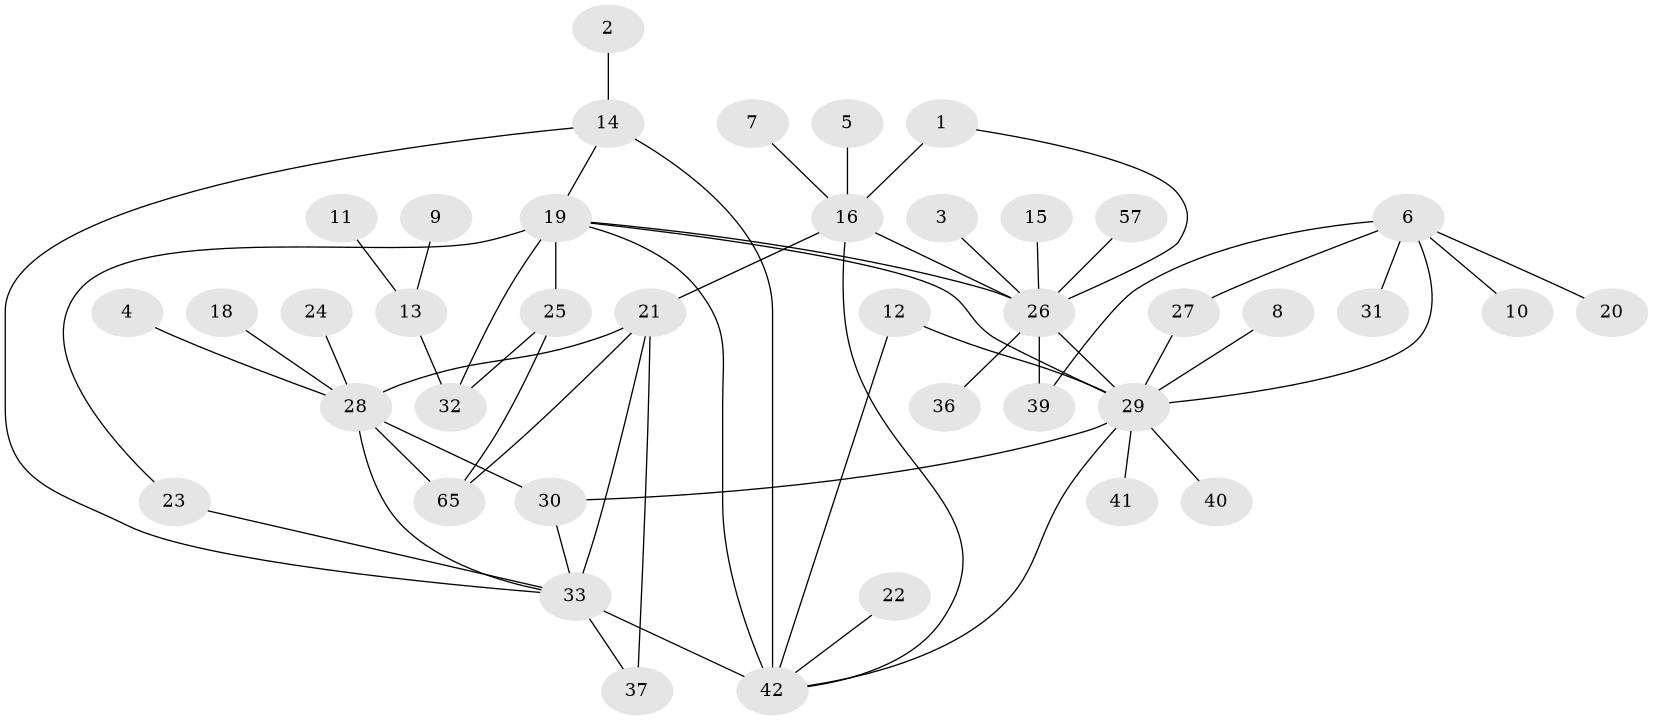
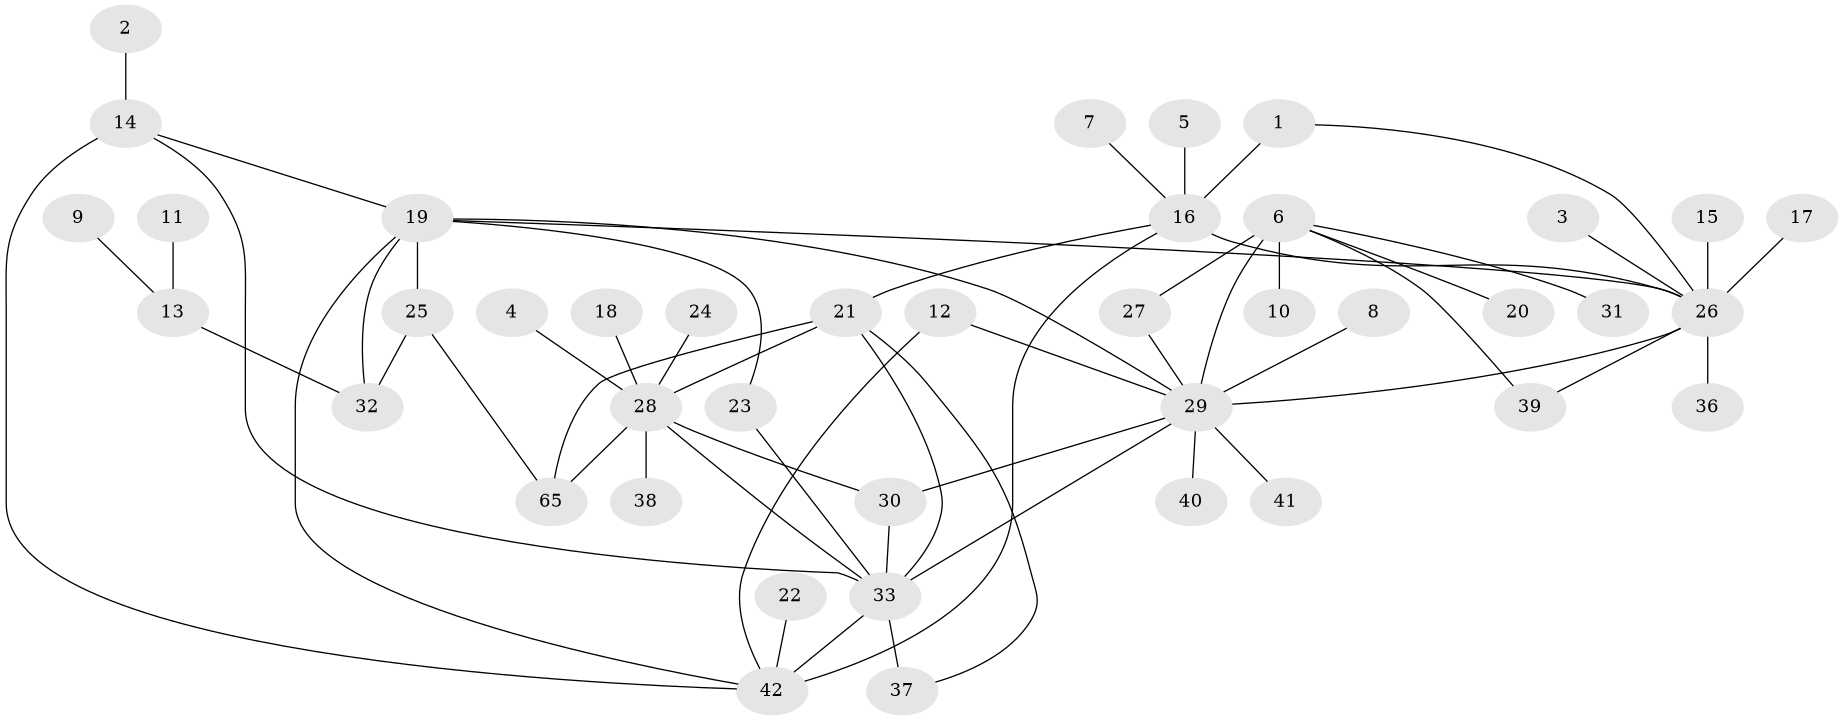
node "57": label "57" -> "17"
node "38": added
edge "29" -- "42": now "29" -- "33"
